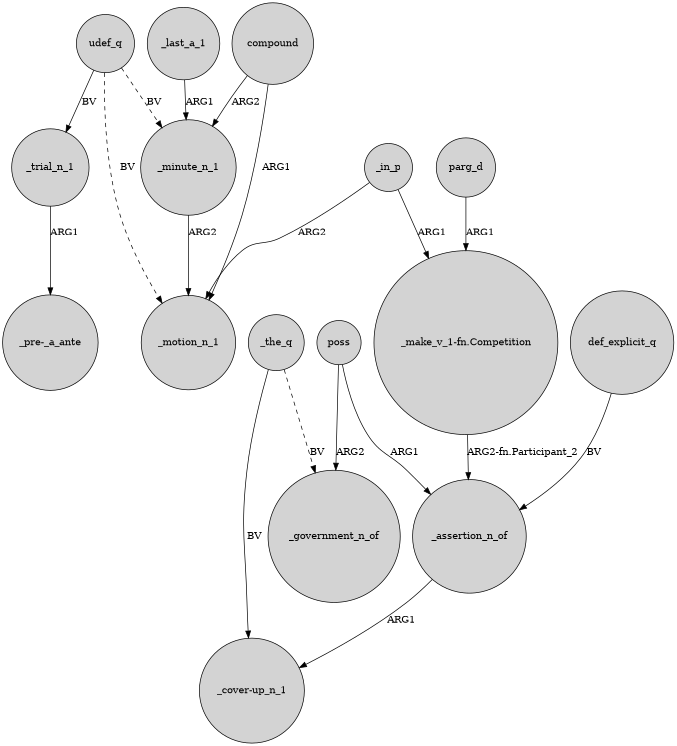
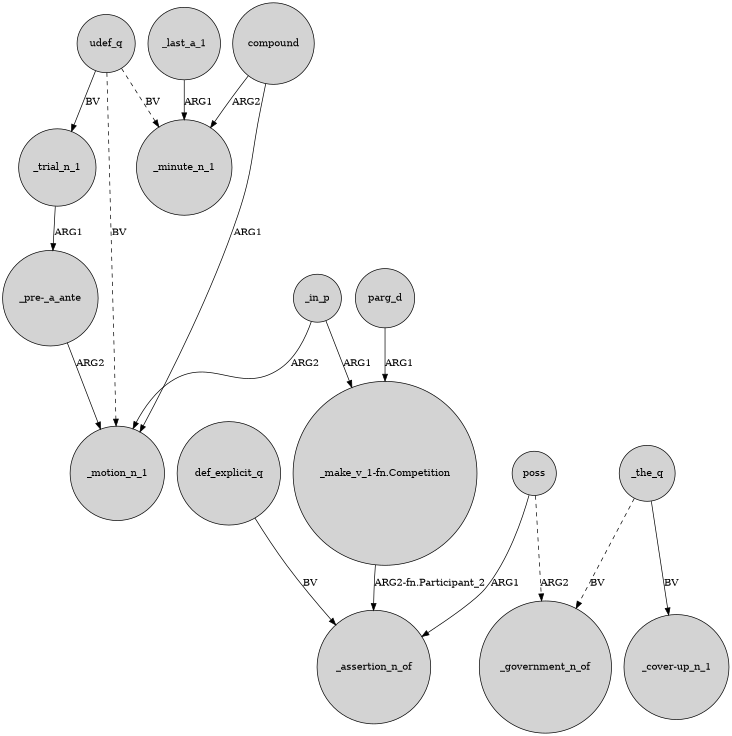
edge "_minute_n_1" -> "_motion_n_1": now "_pre-_a_ante" -> "_motion_n_1"
edge "poss" -> "_government_n_of": style solid -> dashed
edge "_assertion_n_of" -> "_cover-up_n_1": removed, label "ARG1"
